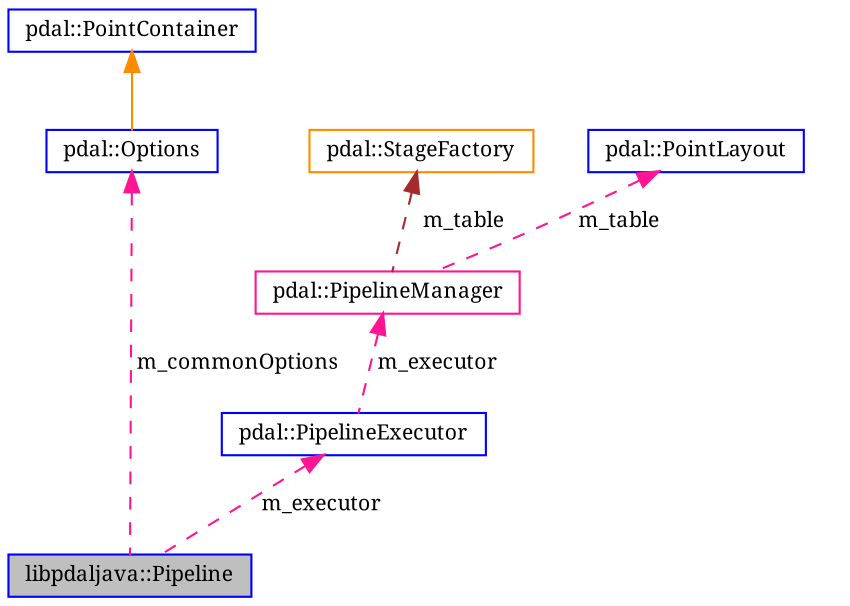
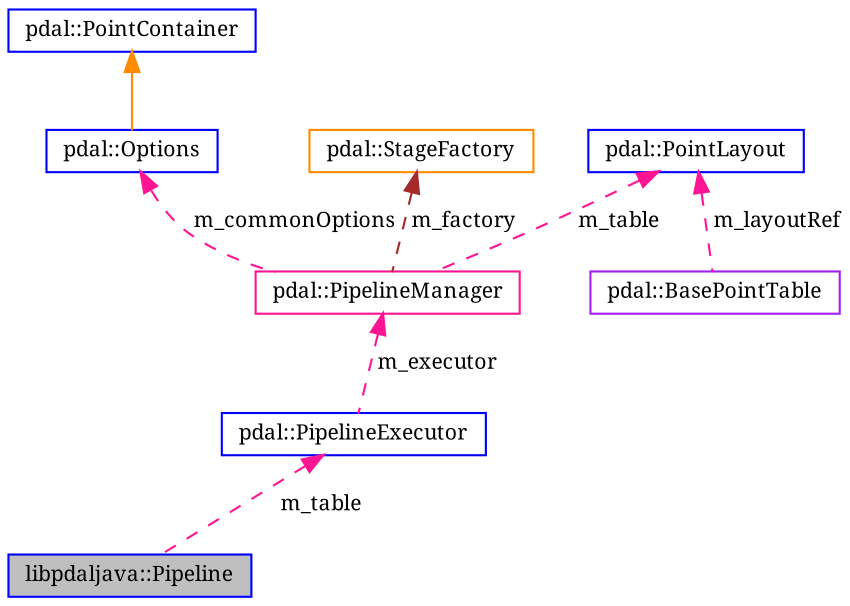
edge "pdal::PipelineManager" -> "pdal::StageFactory": label " m_table" -> " m_factory"
node "pdal::BasePointTable": added
edge "libpdaljava::Pipeline" -> "pdal::Options": now "pdal::PipelineManager" -> "pdal::Options"
edge "libpdaljava::Pipeline" -> "pdal::PipelineExecutor": label " m_executor" -> " m_table"
